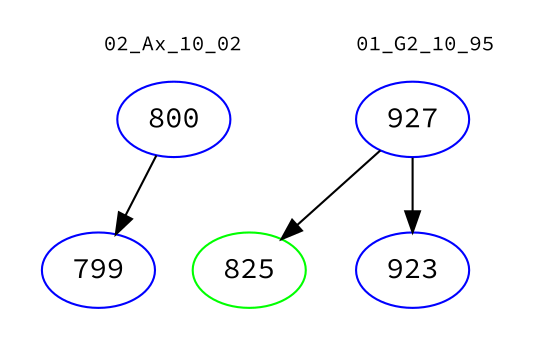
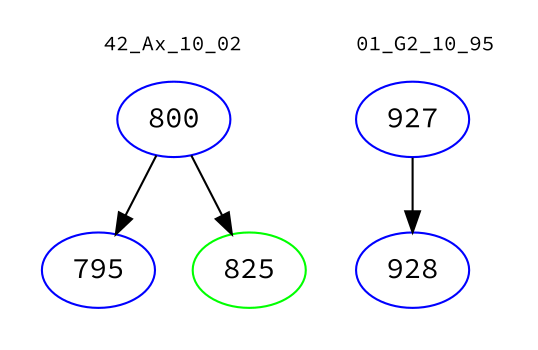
cluster "02_Ax_10_02": label "02_Ax_10_02" -> "42_Ax_10_02"
edge "927" -> "825": now "800" -> "825"
node "799": label "799" -> "795"
node "923": label "923" -> "928"
